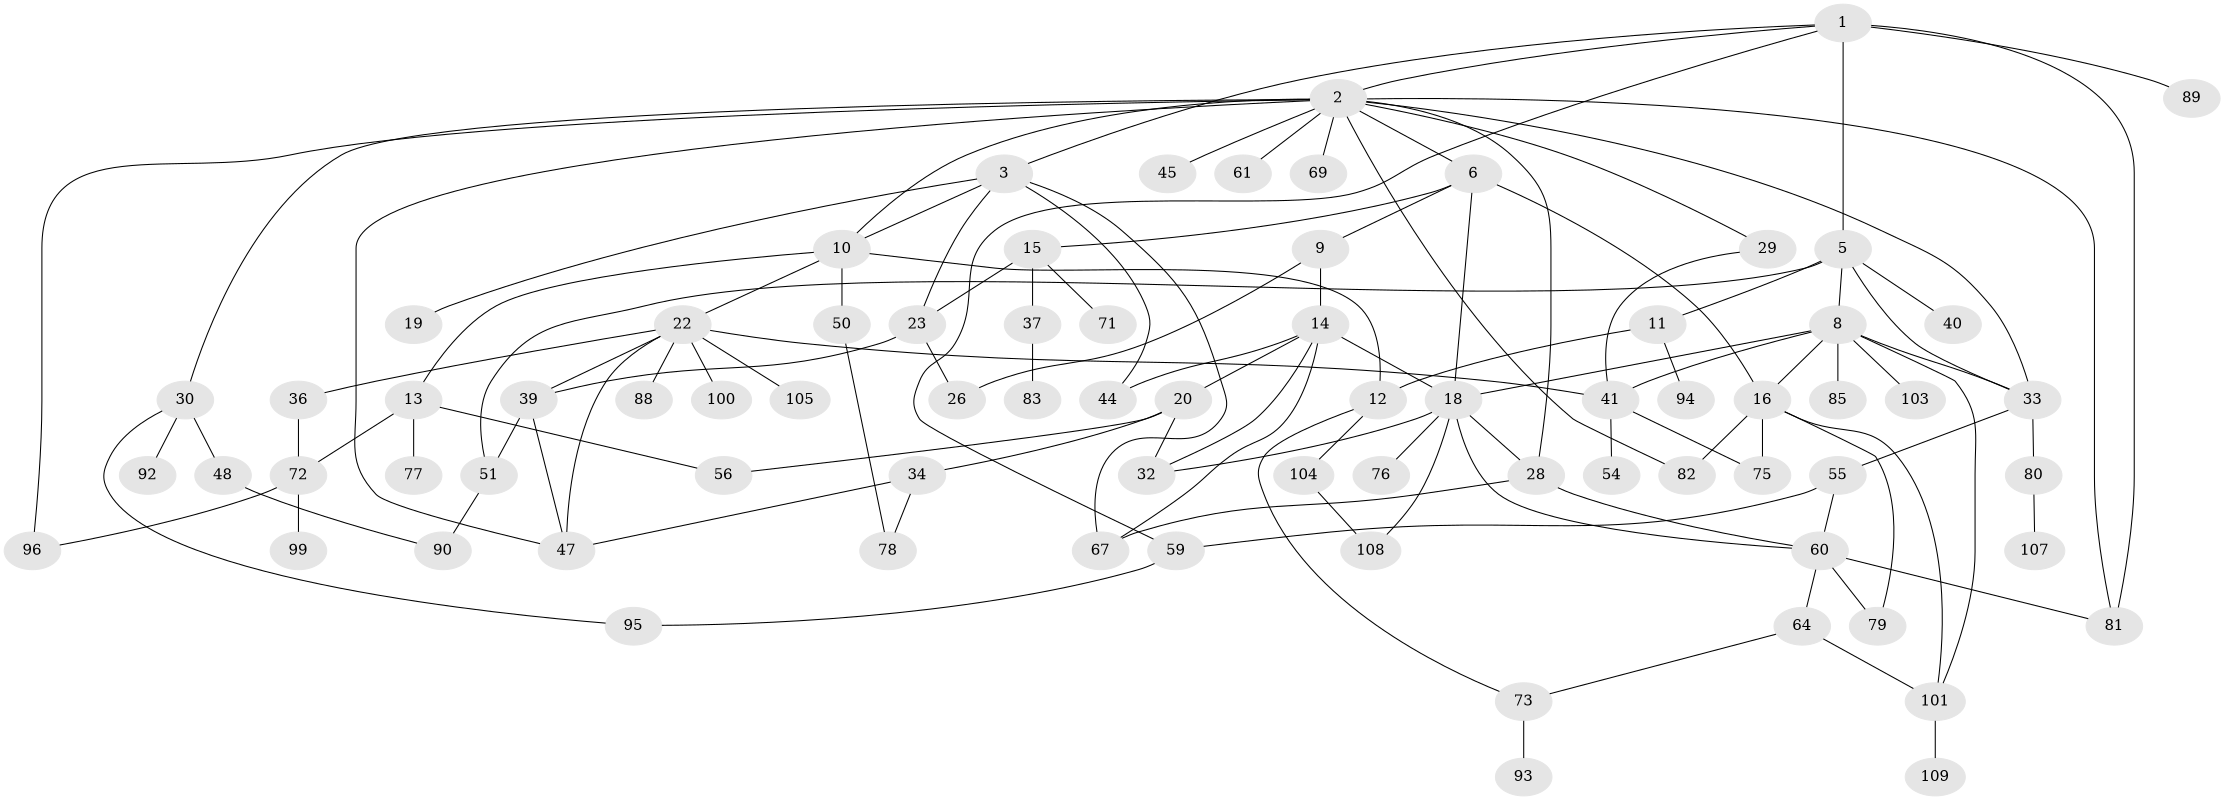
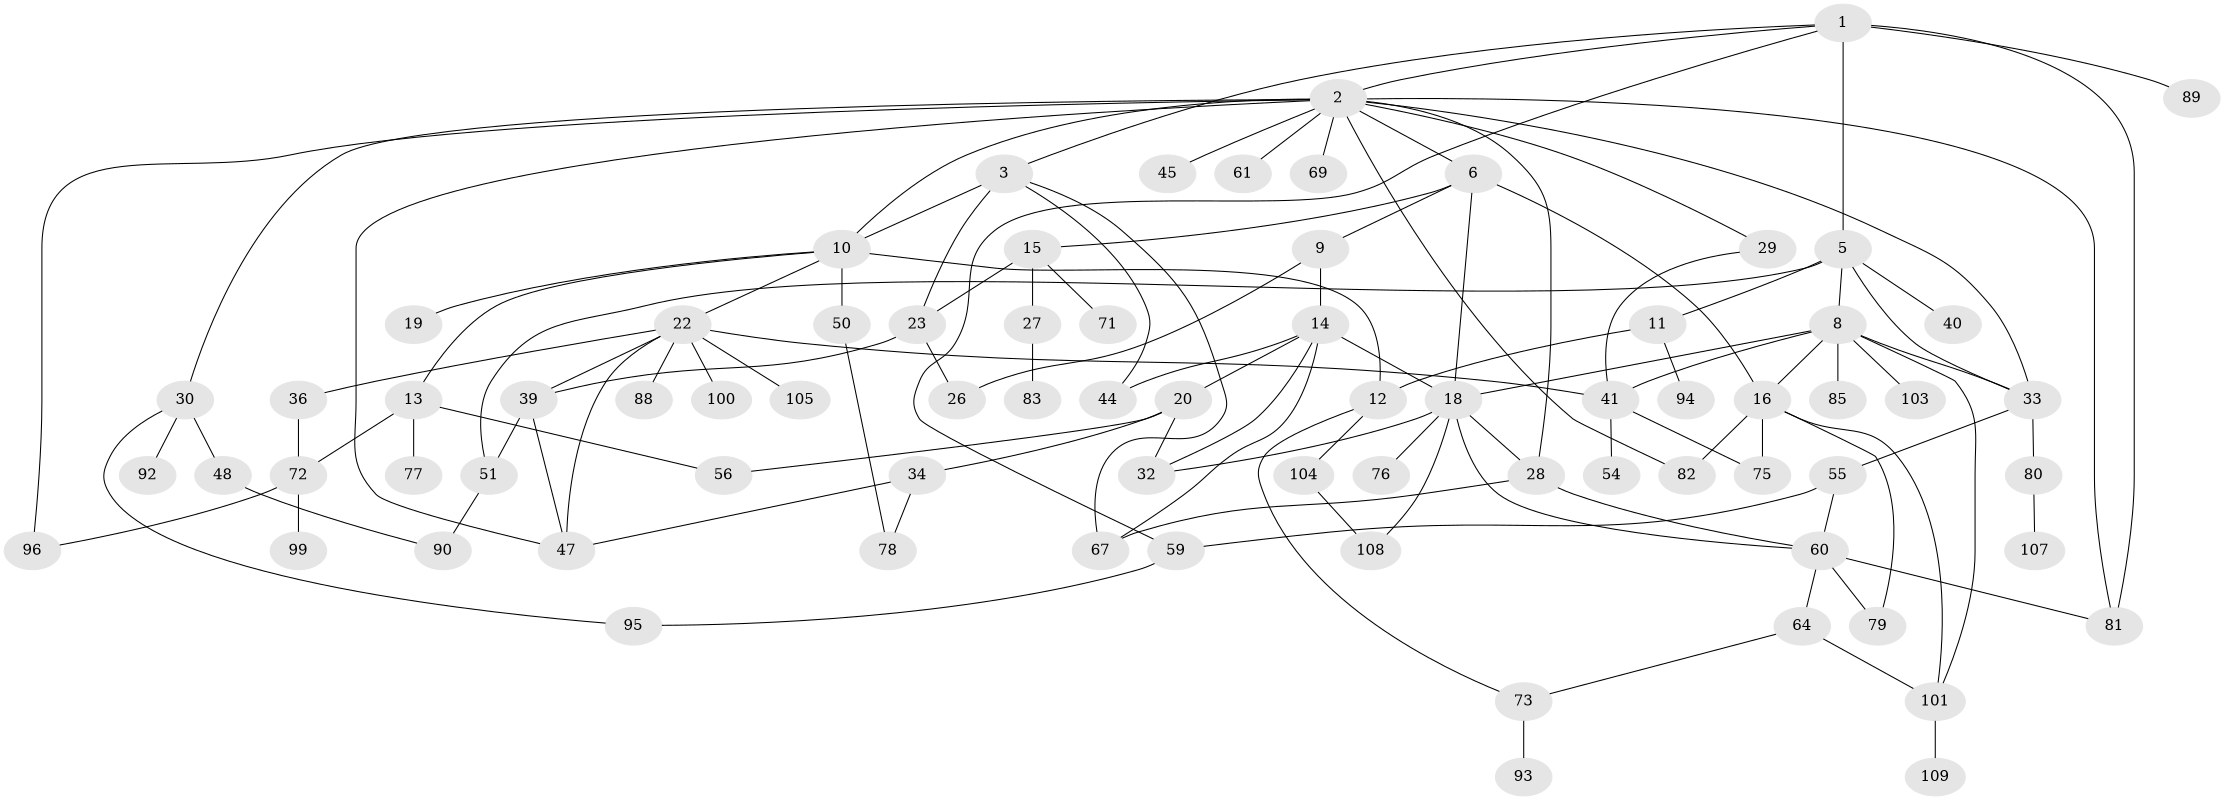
edge "3" -- "19": now "10" -- "19"
node "37": label "37" -> "27"
